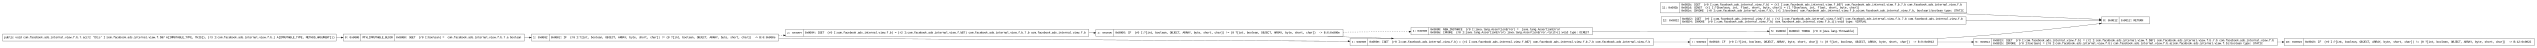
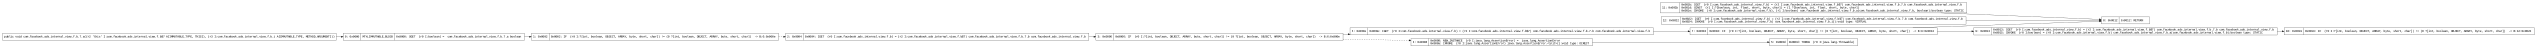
edge "1: 0x0002" -> "6: 0x000e": removed
